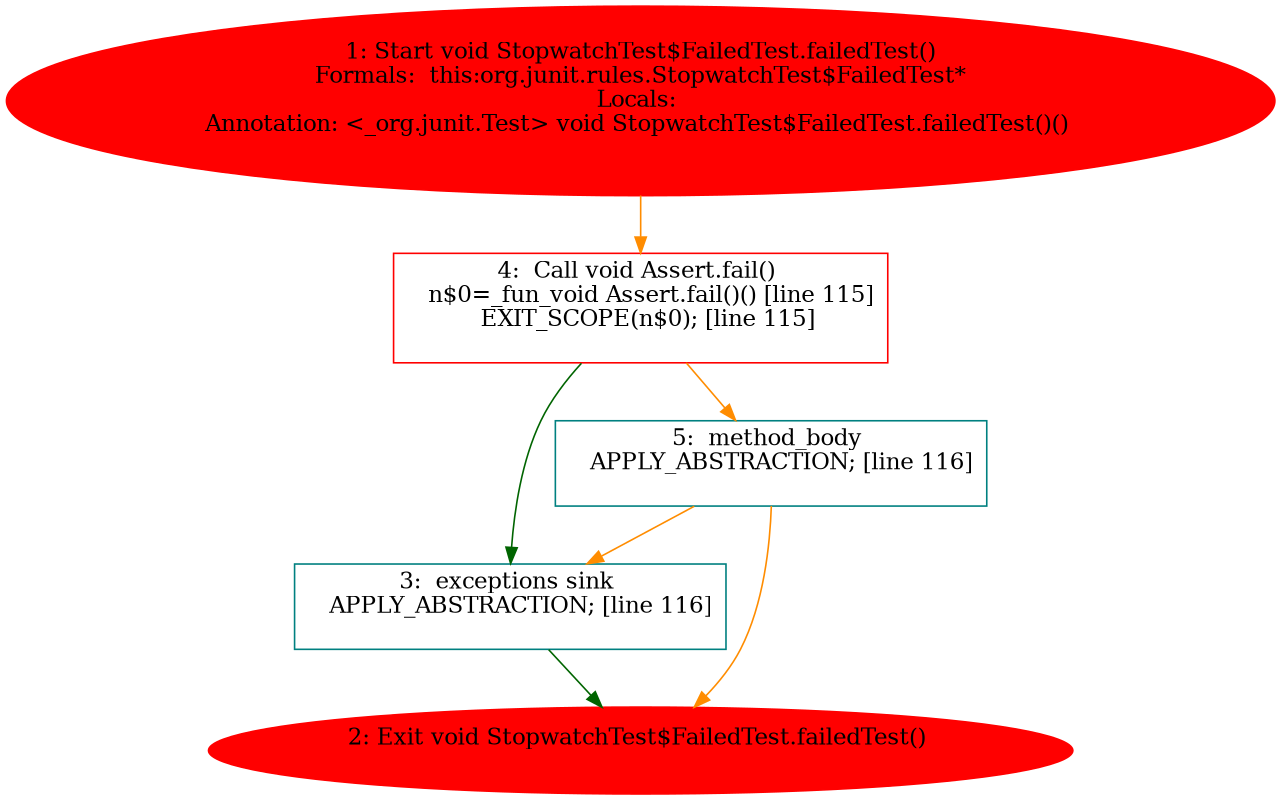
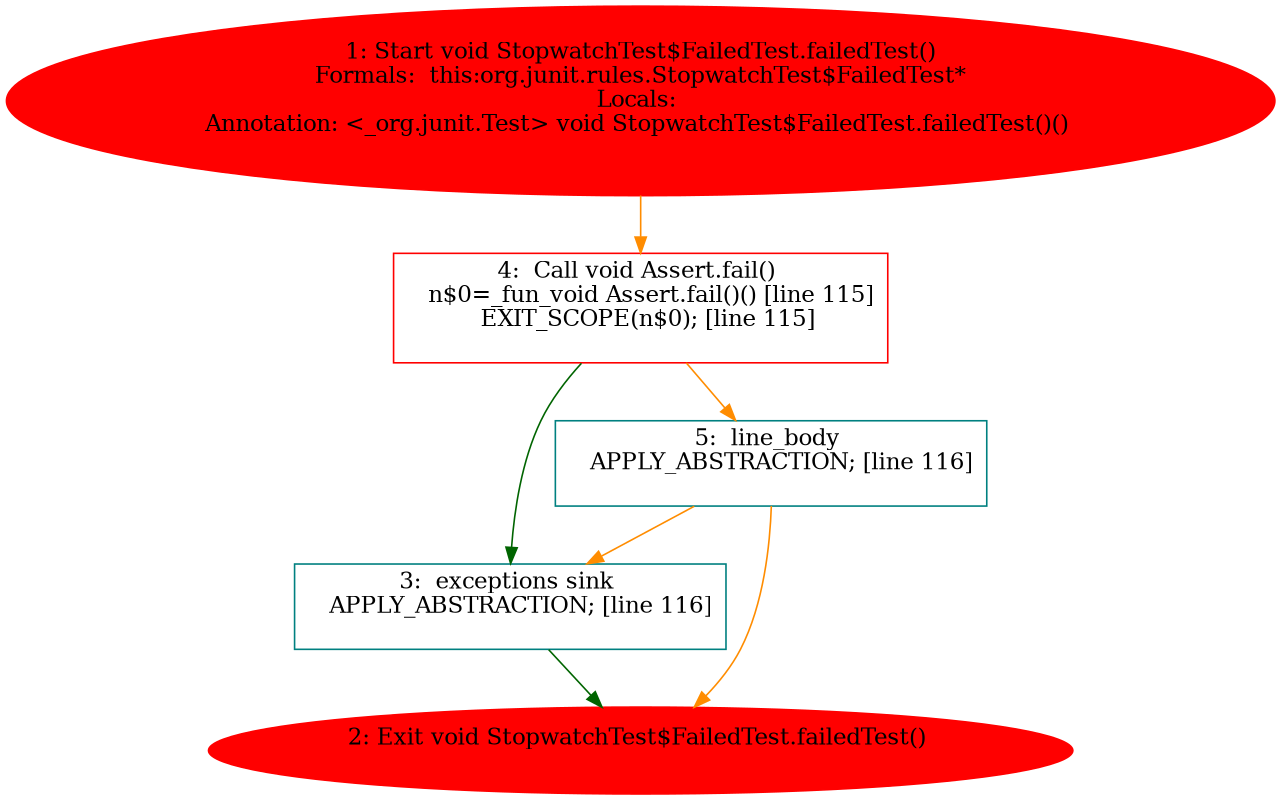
node "5:  method_body APPLY_ABSTRACTION; [line 116]": label "5:  method_body APPLY_ABSTRACTION; [line 116]" -> "5:  line_body APPLY_ABSTRACTION; [line 116]"
